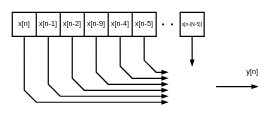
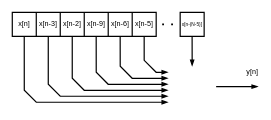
node "x[n-1]": label "x[n-1]" -> "x[n-3]"
node "x[n-4]": label "x[n-4]" -> "x[n-6]"
